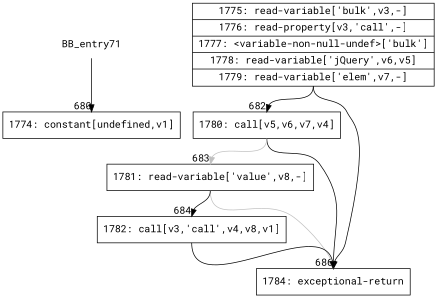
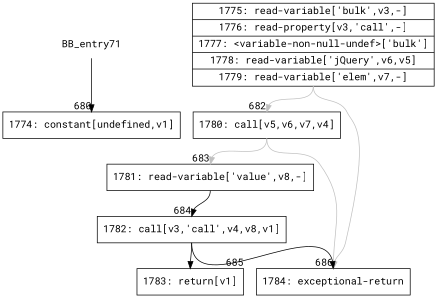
edge "1775: read-variable['bulk',v3,-]" -> "1780: call[v5,v6,v7,v4]": color black -> gray
edge "1775: read-variable['bulk',v3,-]" -> "1784: exceptional-return": color black -> gray
edge "1780: call[v5,v6,v7,v4]" -> "1784: exceptional-return": color black -> gray
edge "1781: read-variable['value',v8,-]" -> "1784: exceptional-return": removed
node "1783: return[v1]": added
